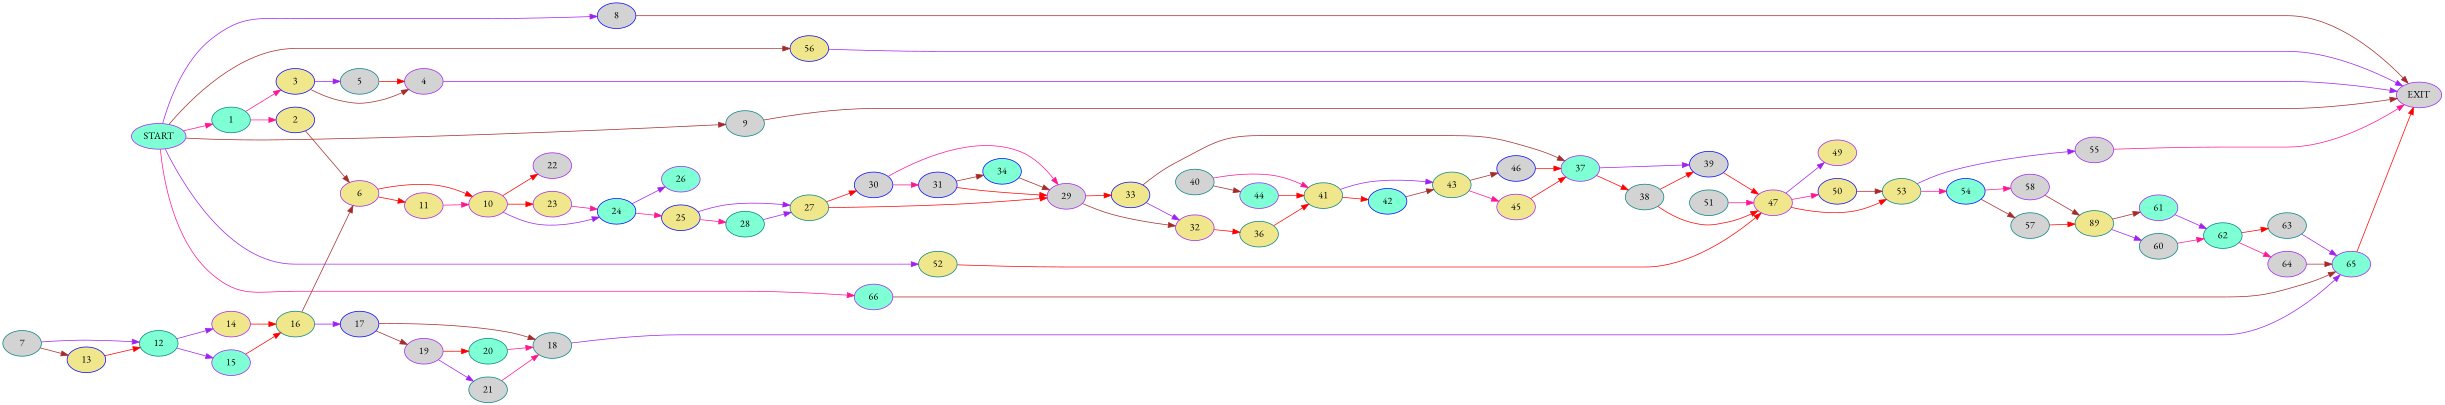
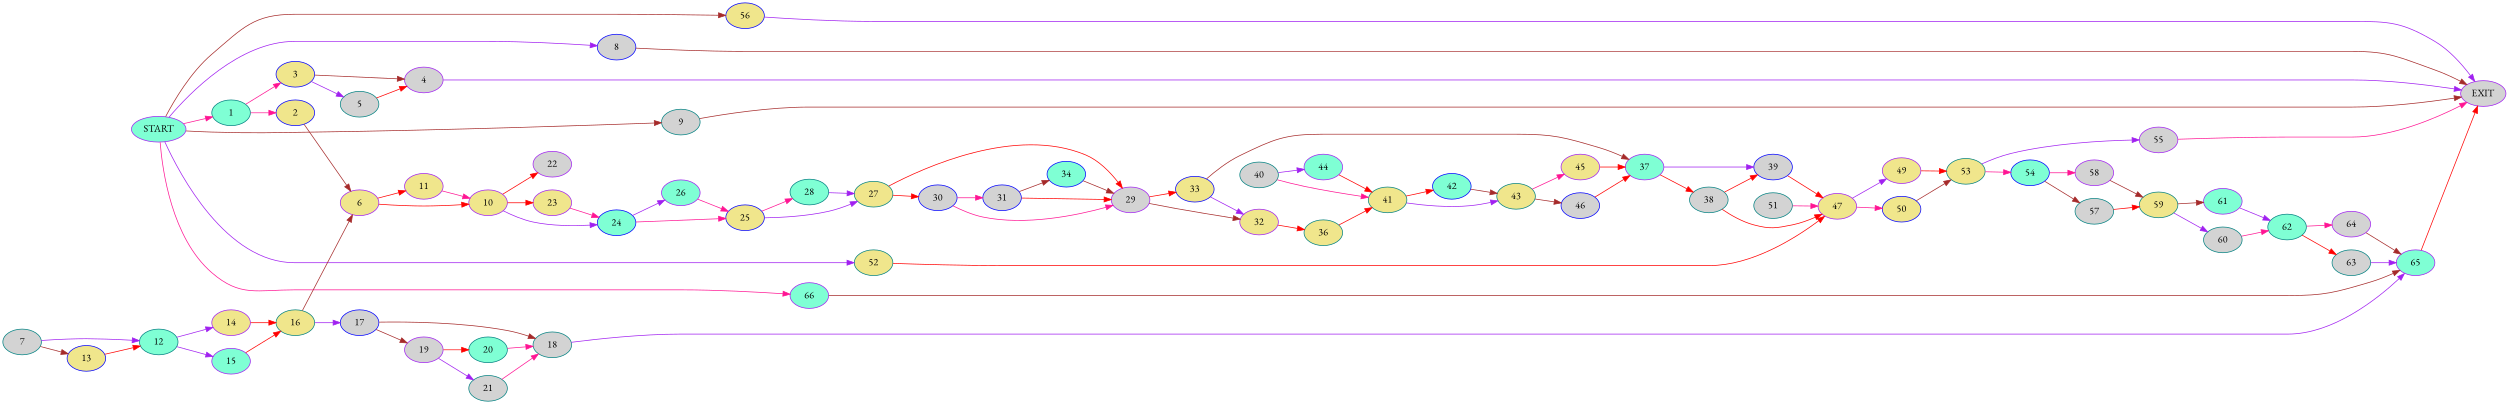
edge "40" -> "44": color brown -> purple
edge "26" -> "25": added
edge "47" -> "53": now "49" -> "53"
node "89": label "89" -> "59"
